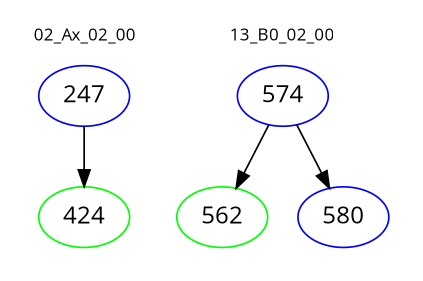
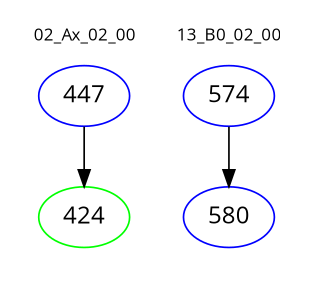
node "247": label "247" -> "447"
node "562": removed
